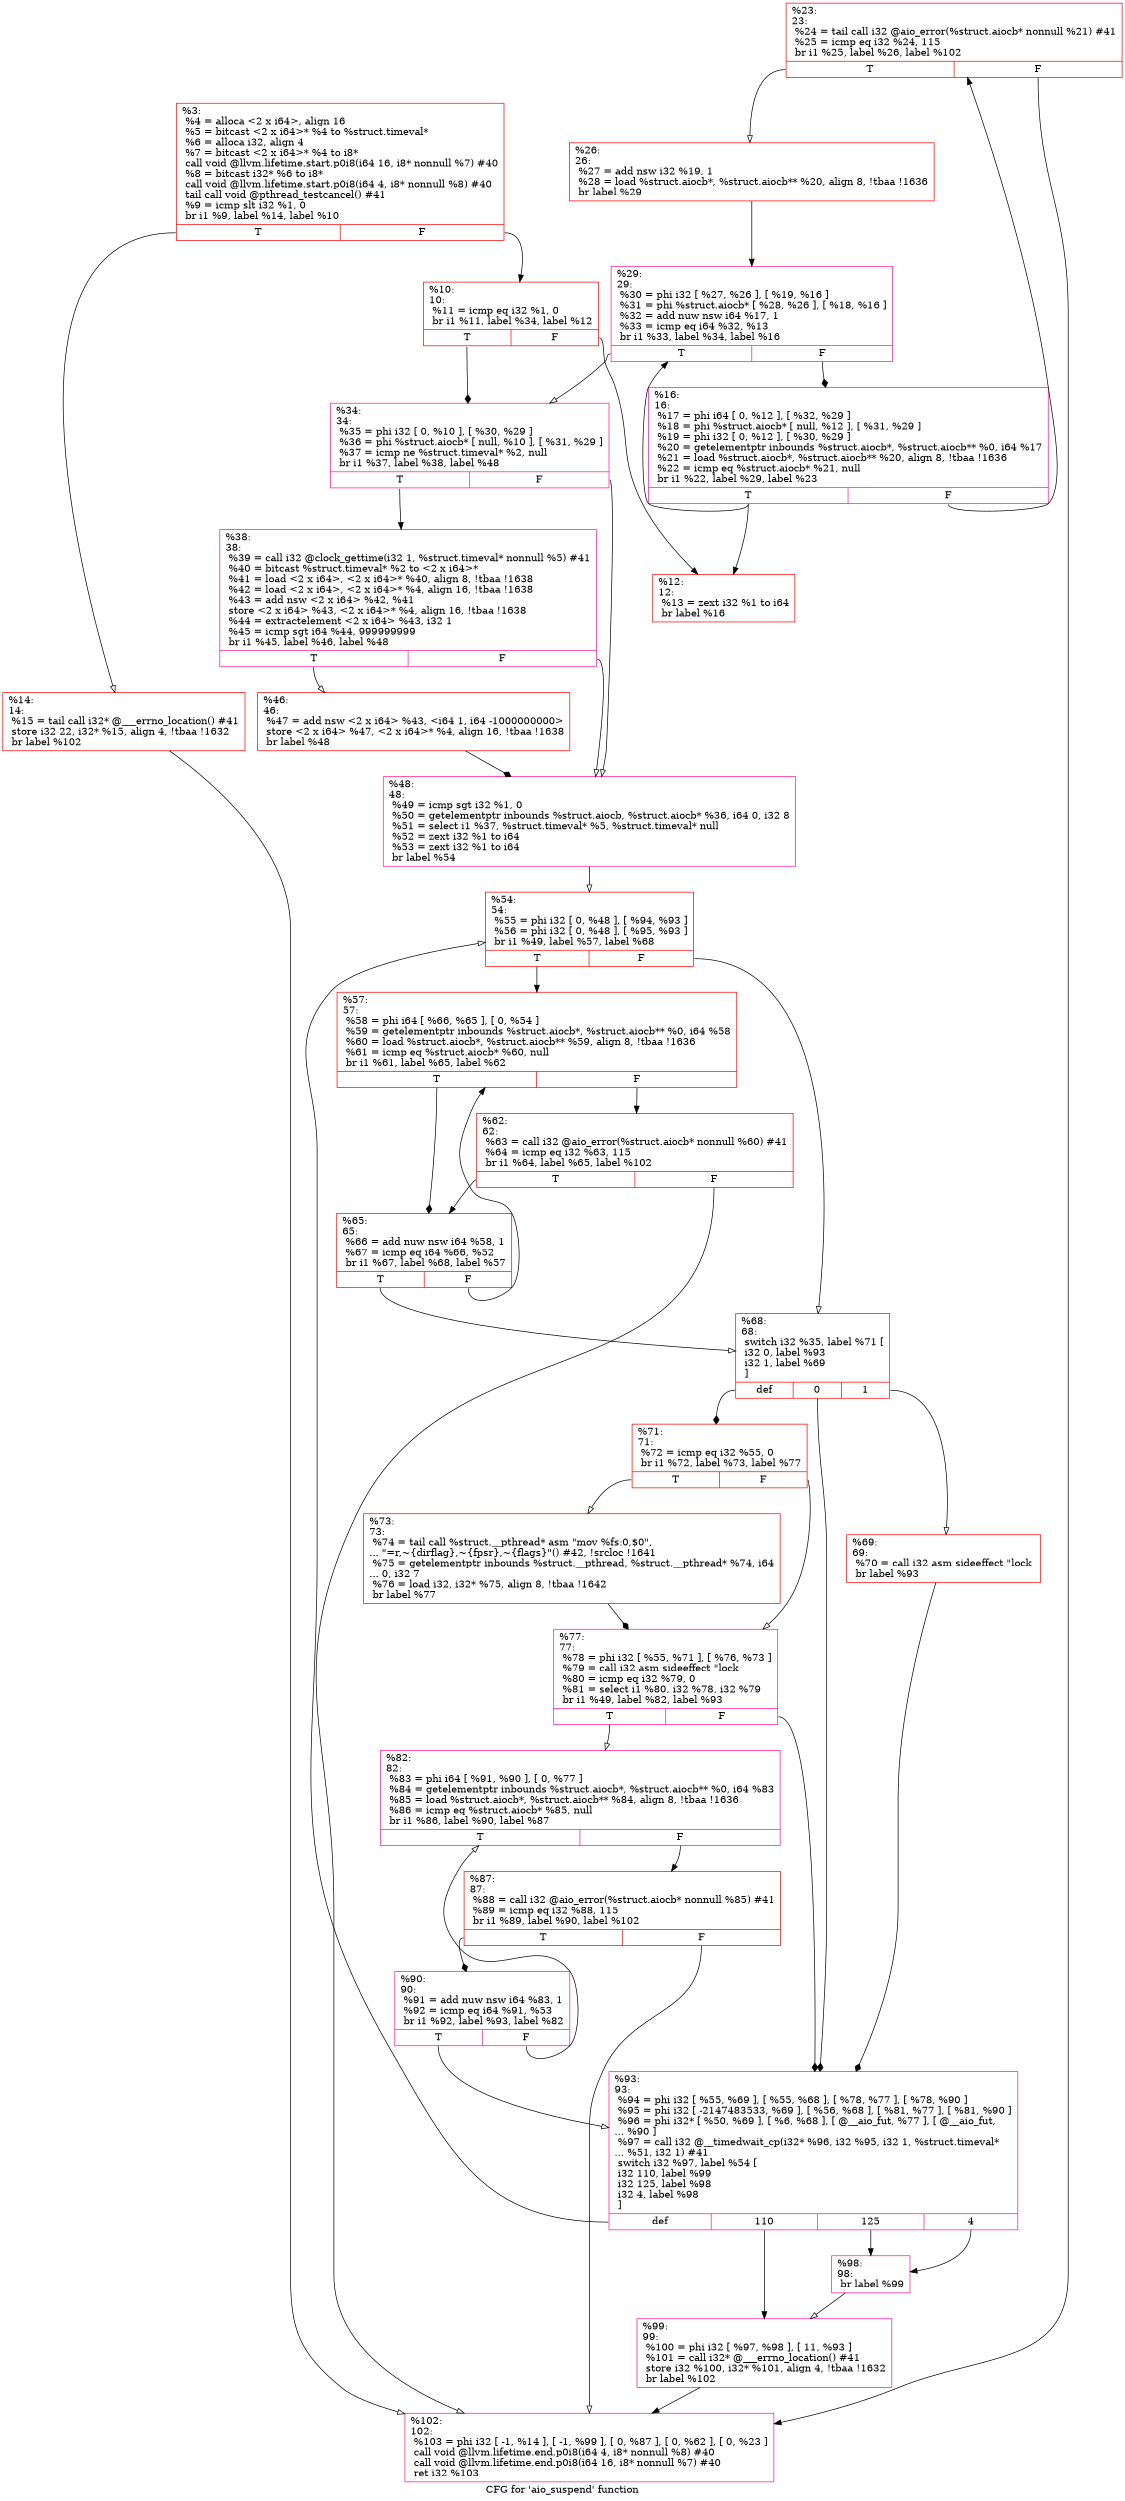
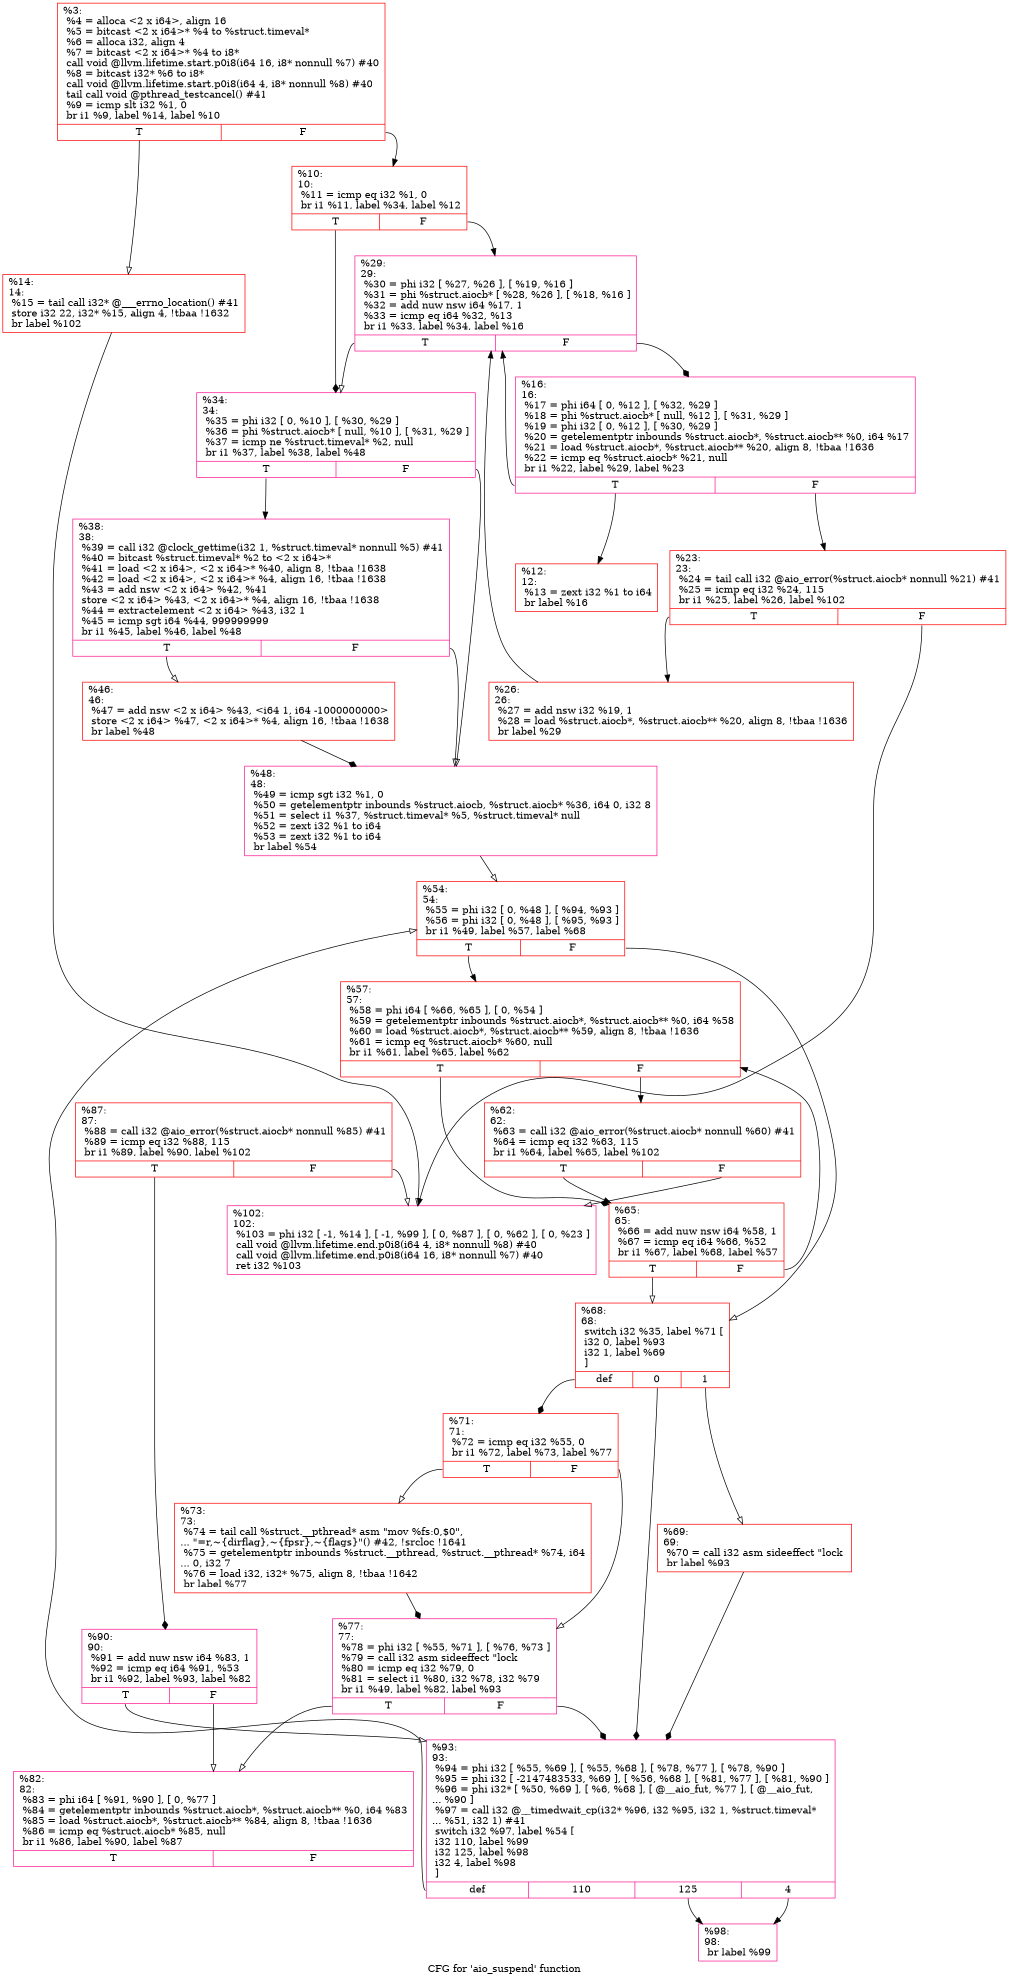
edge "%23:" -> "%26:": arrowhead onormal -> normal
edge "%10:" -> "%12:": now "%10:" -> "%29:"
edge "%82:" -> "%87:": removed
node "%99:": removed
